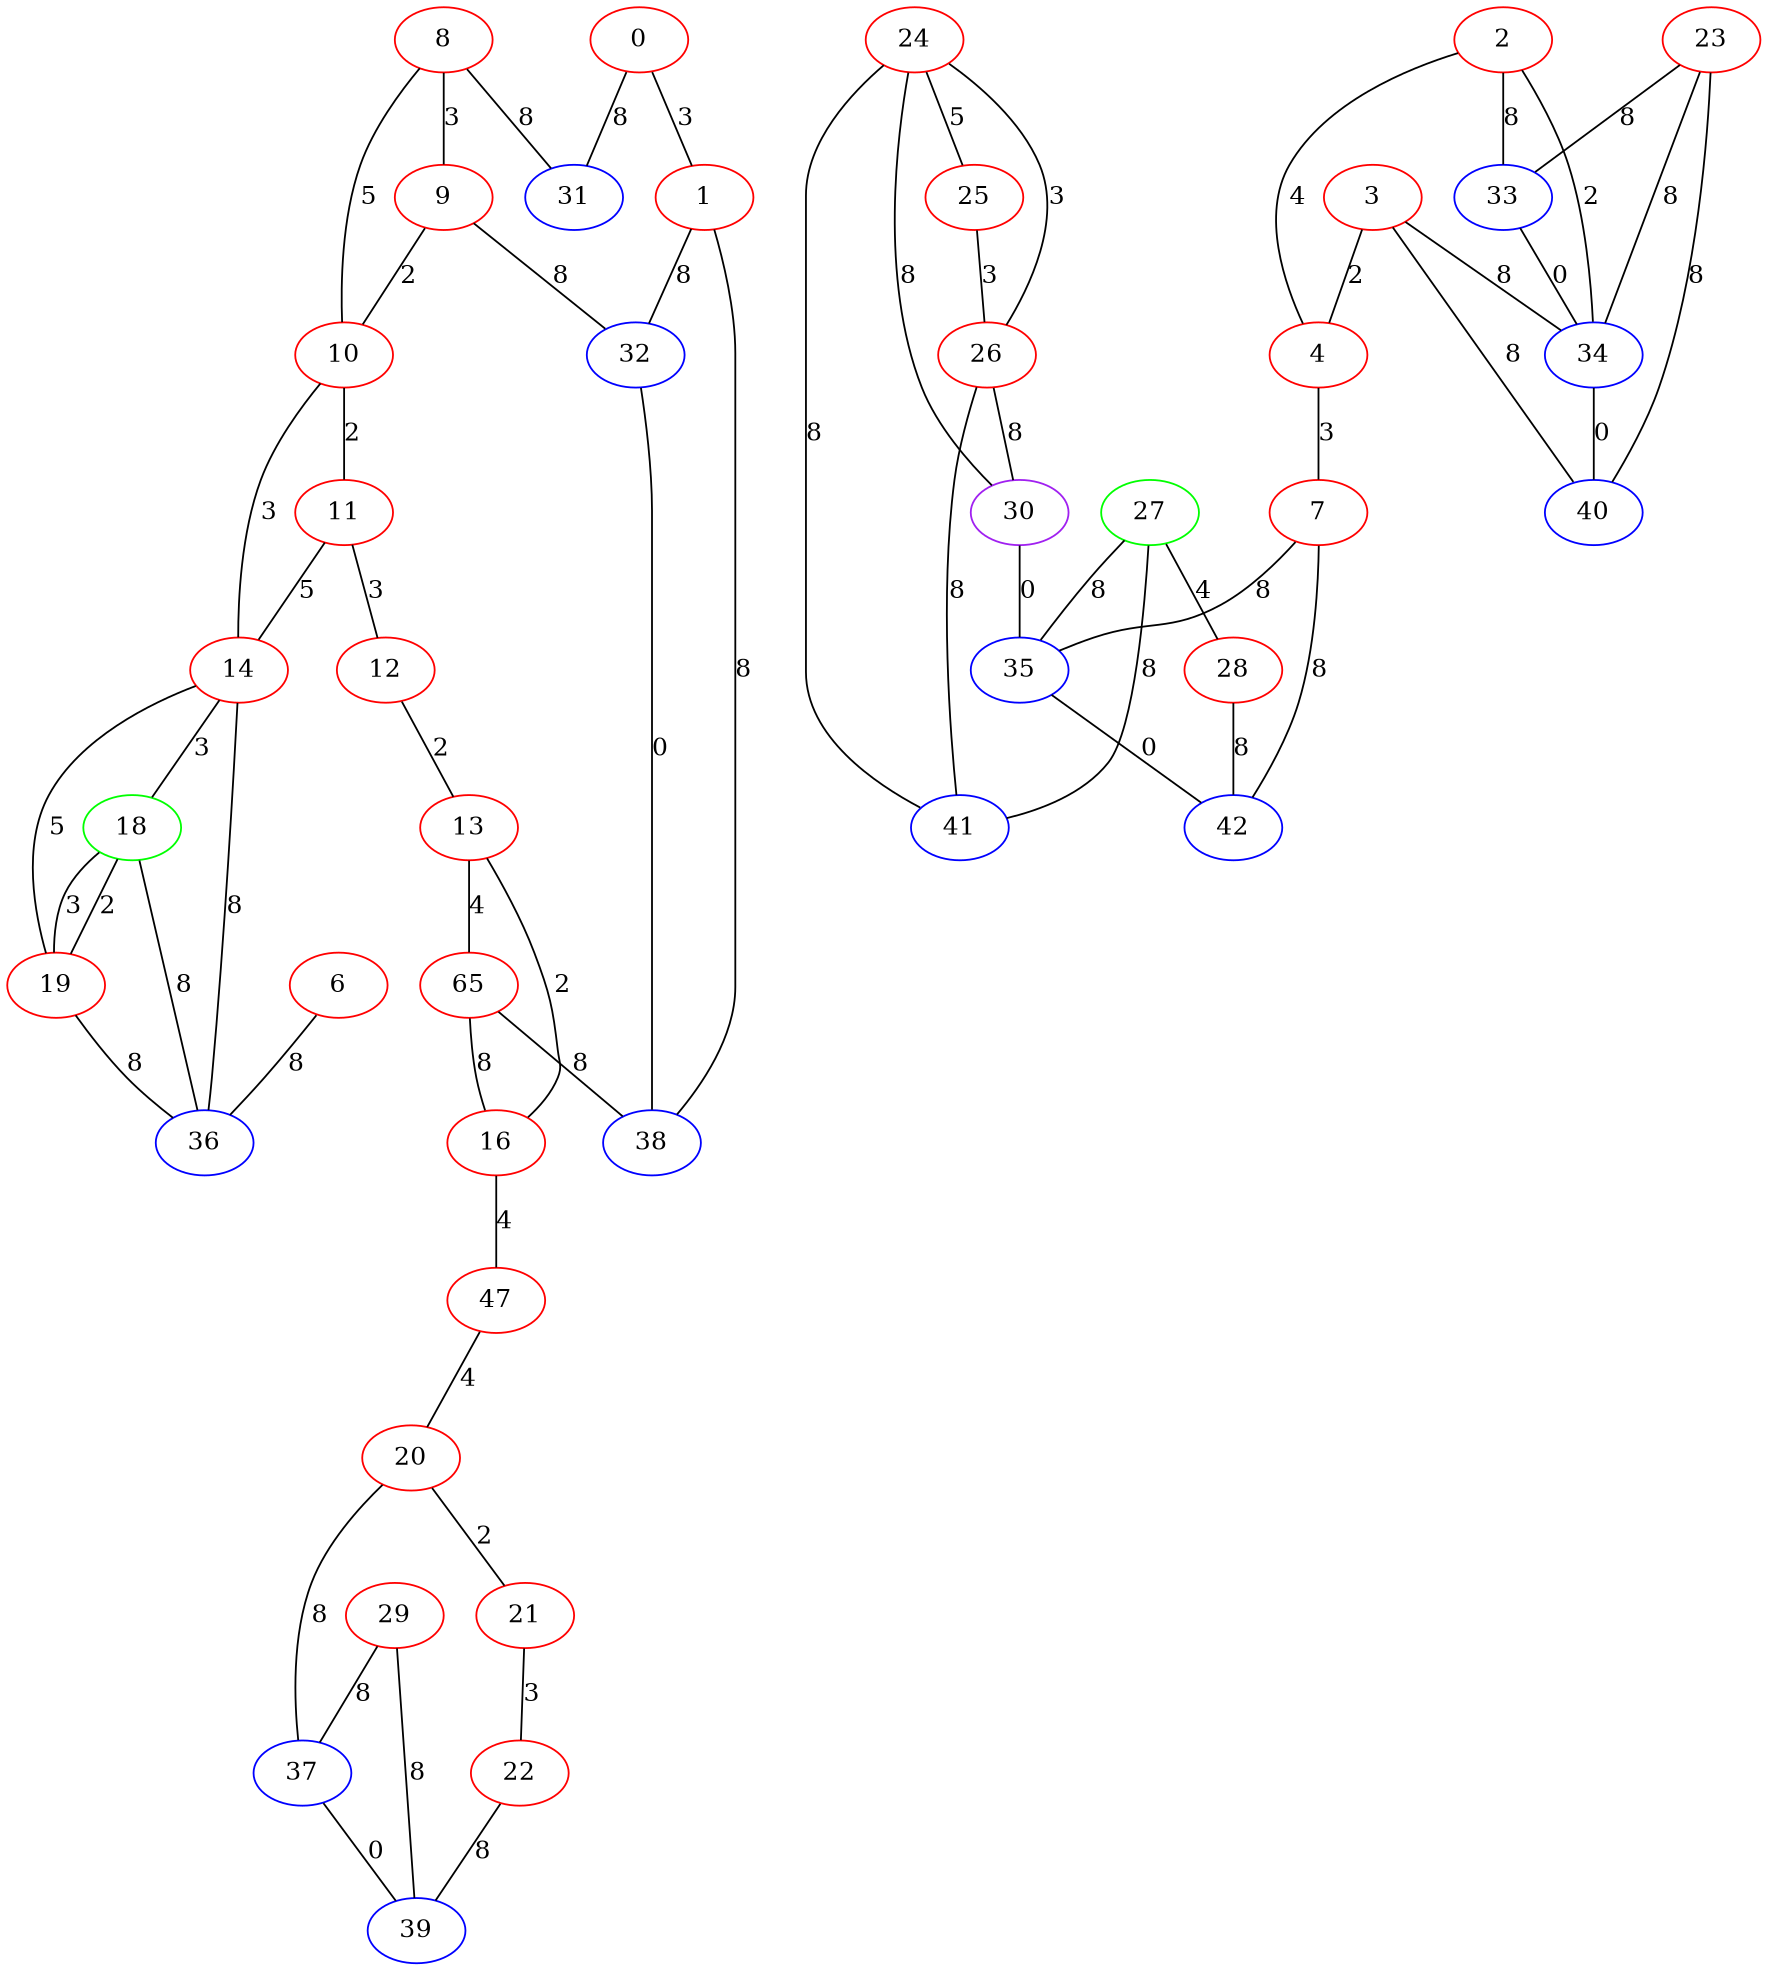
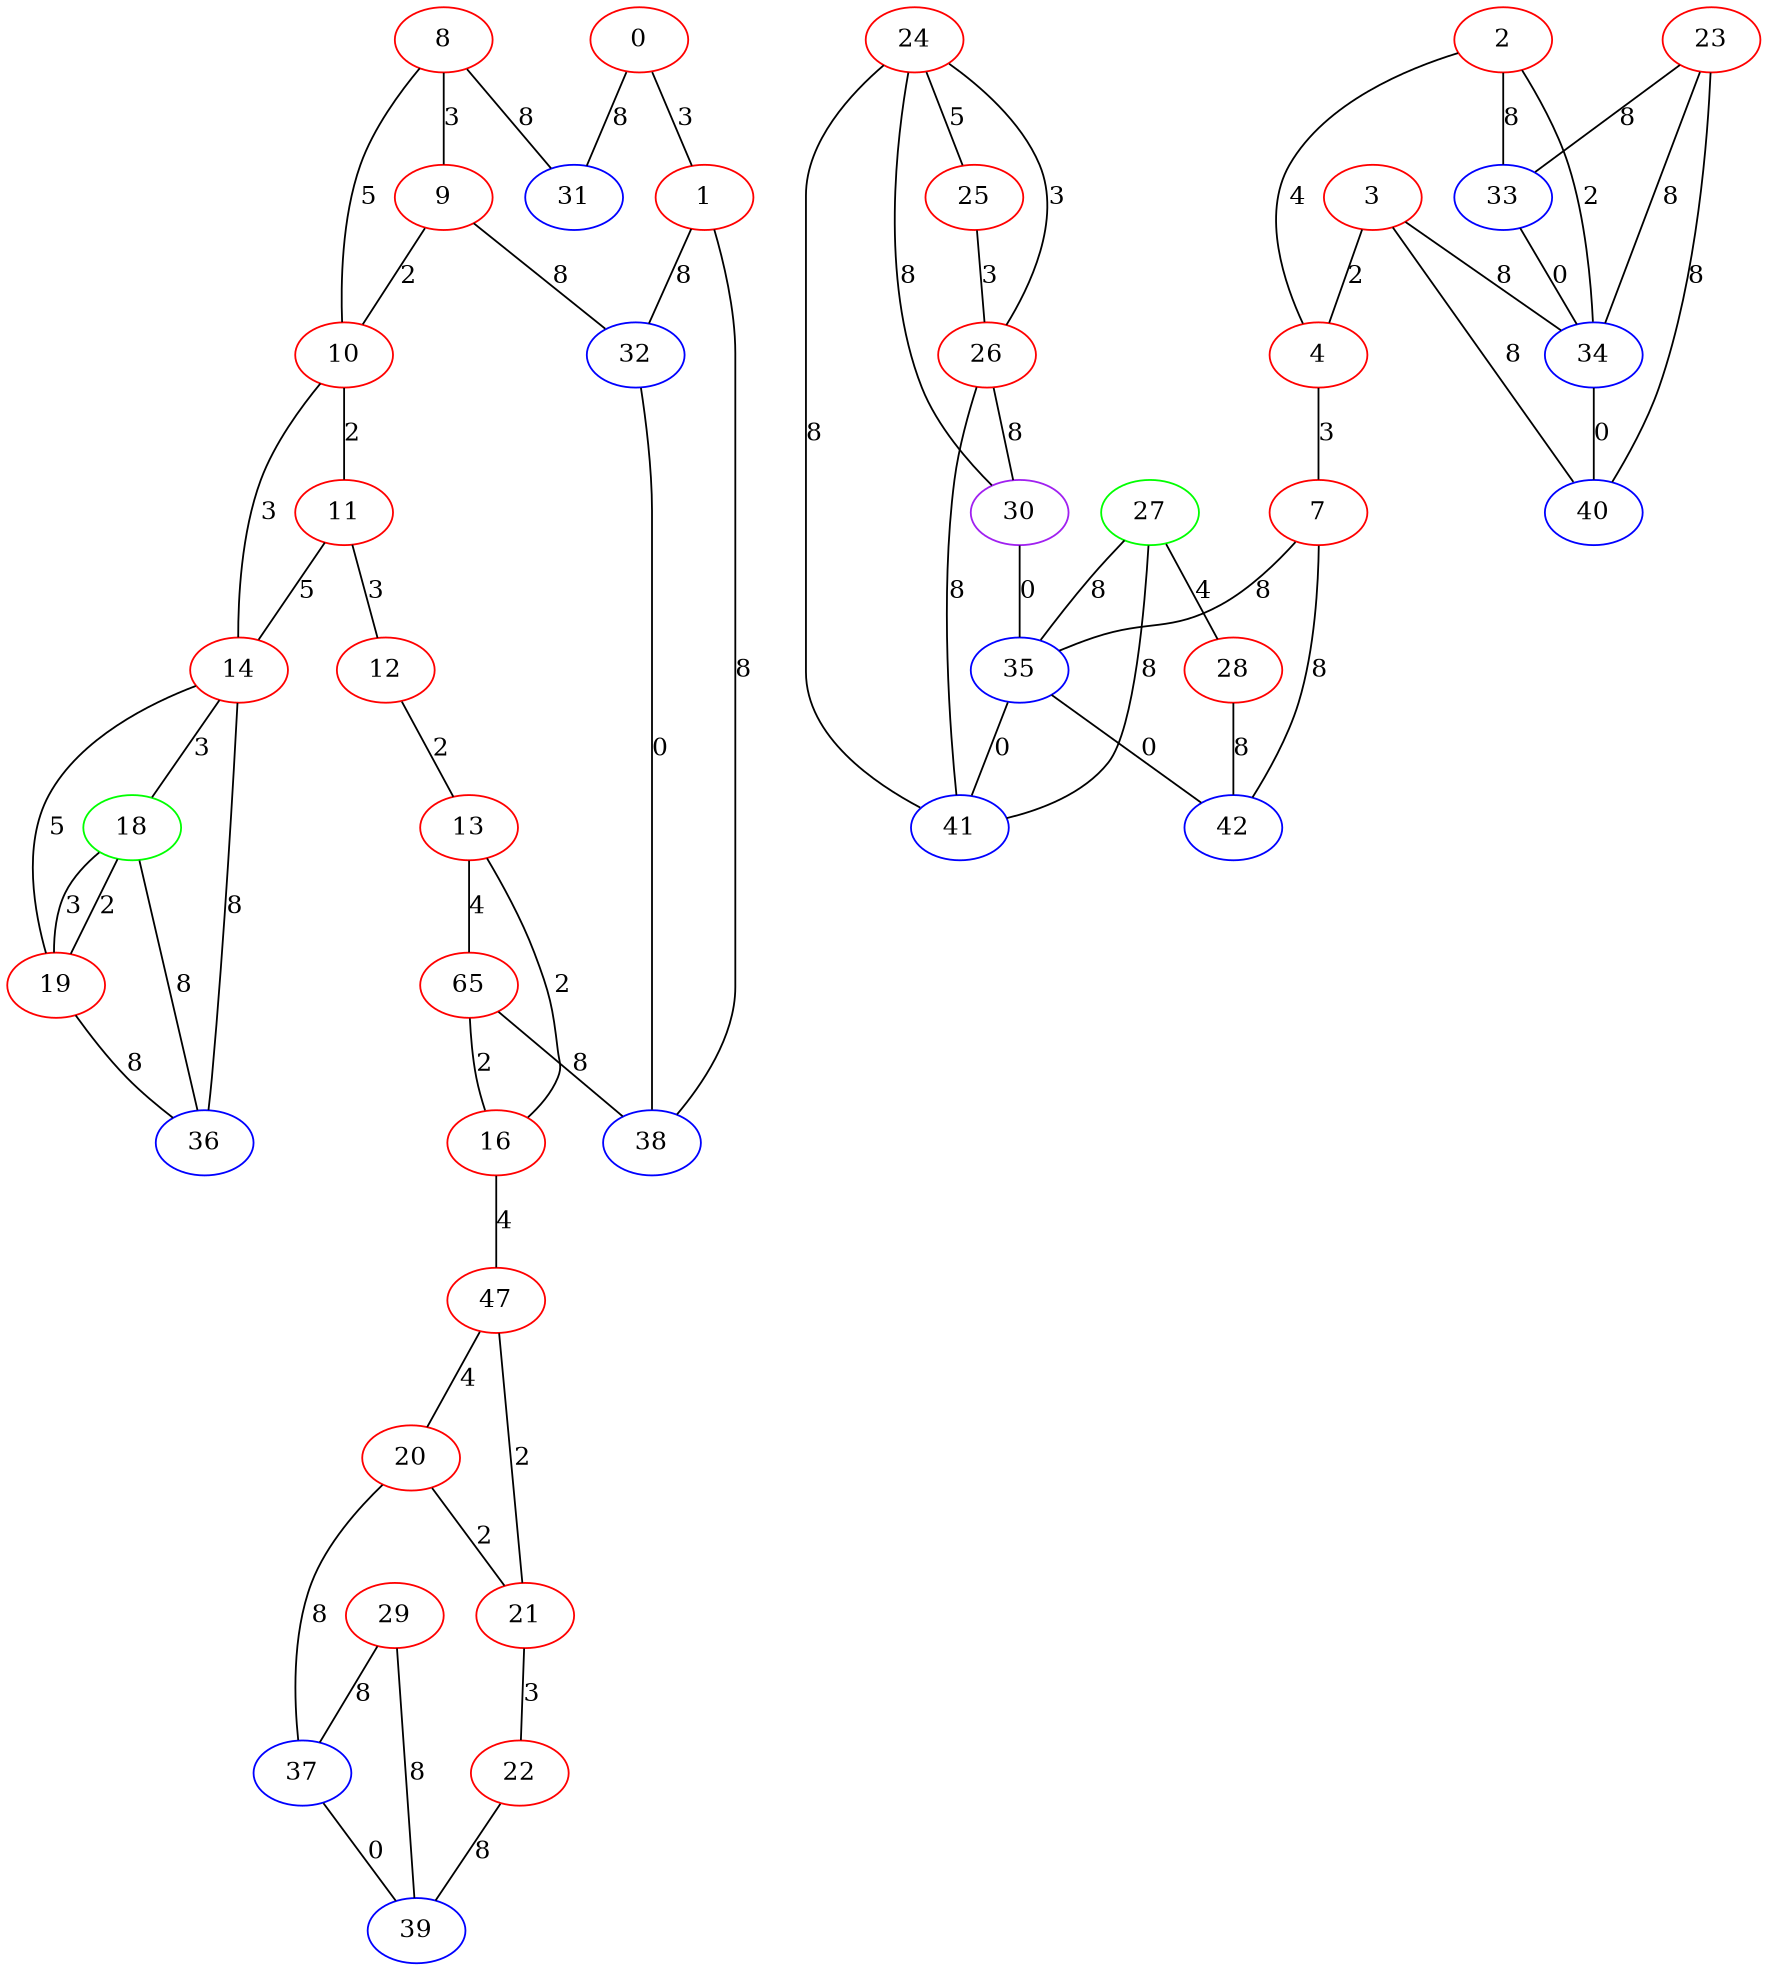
edge "35" -- "41": added, label "0"
node "6": removed
edge "65" -- "16": label "8" -> "2"
edge "47" -- "21": added, label "2"
